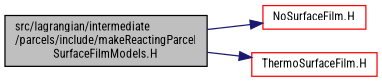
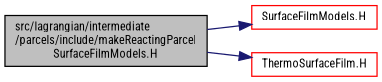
node "NoSurfaceFilm.H": label "NoSurfaceFilm.H" -> "SurfaceFilmModels.H"
